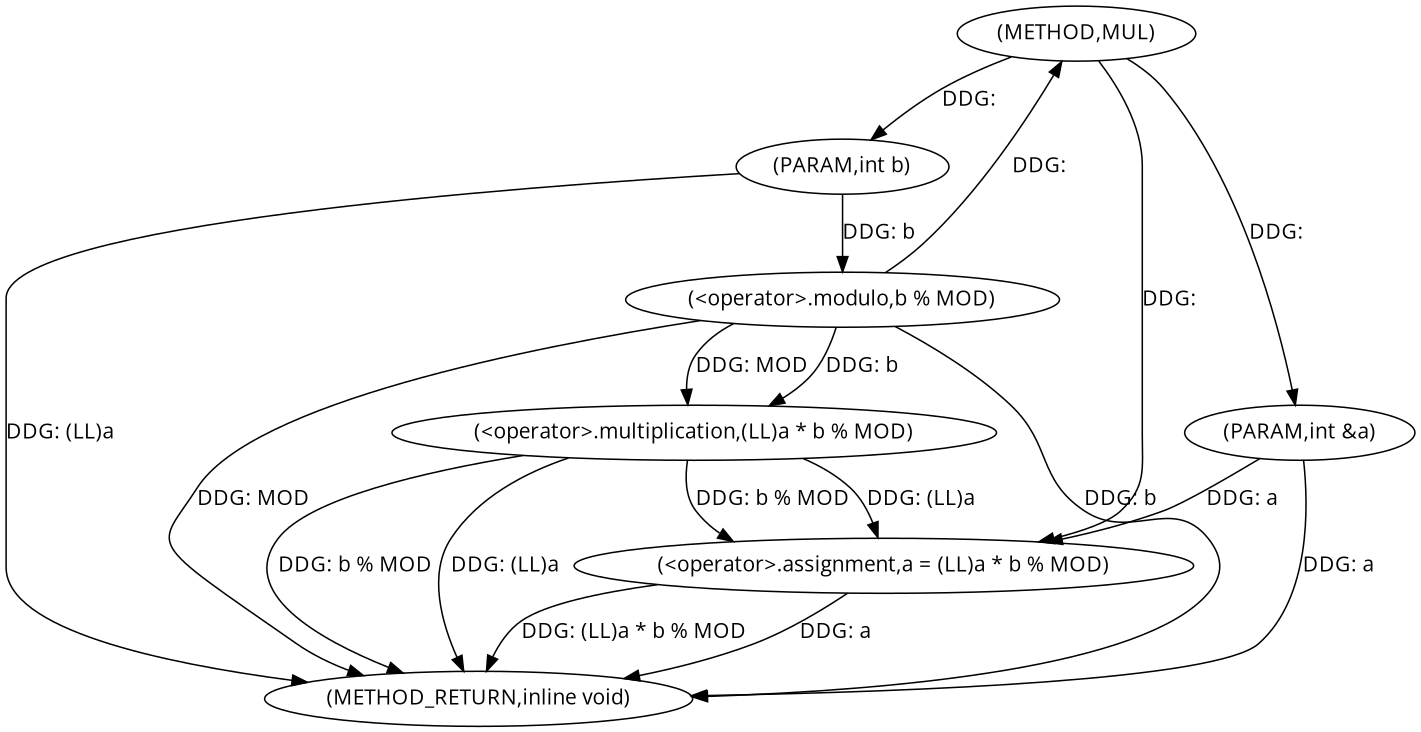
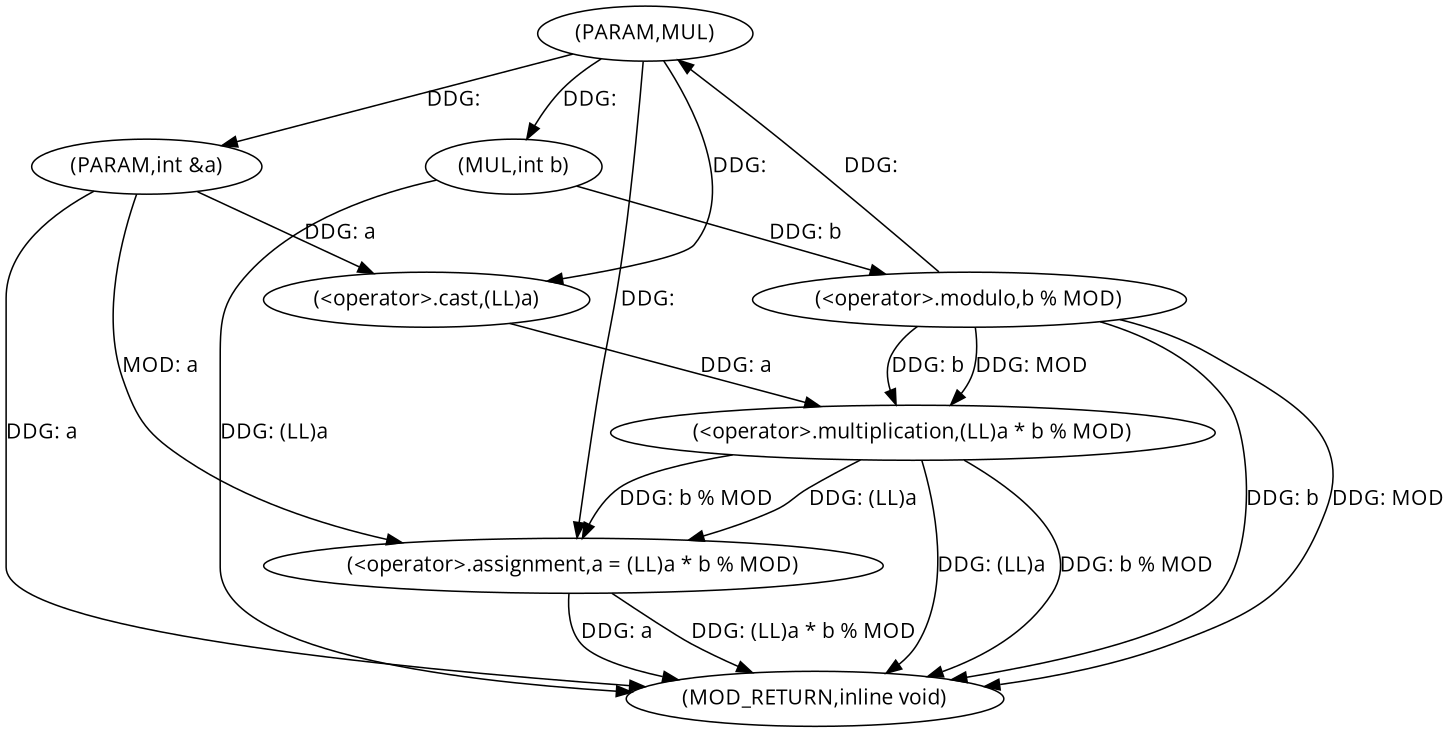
node "(METHOD,MUL)": label "(METHOD,MUL)" -> "(PARAM,MUL)"
node "(PARAM,int b)": label "(PARAM,int b)" -> "(MUL,int b)"
node "(<operator>.cast,(LL)a)": added
edge "(PARAM,int &a)" -> "(<operator>.assignment,a = (LL)a * b % MOD)": label "DDG: a" -> "MOD: a"
node "(METHOD_RETURN,inline void)": label "(METHOD_RETURN,inline void)" -> "(MOD_RETURN,inline void)"
